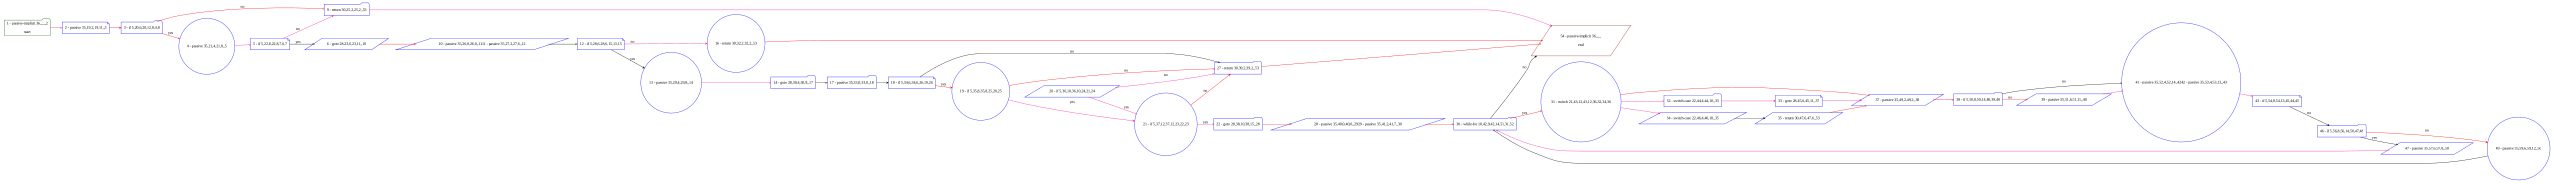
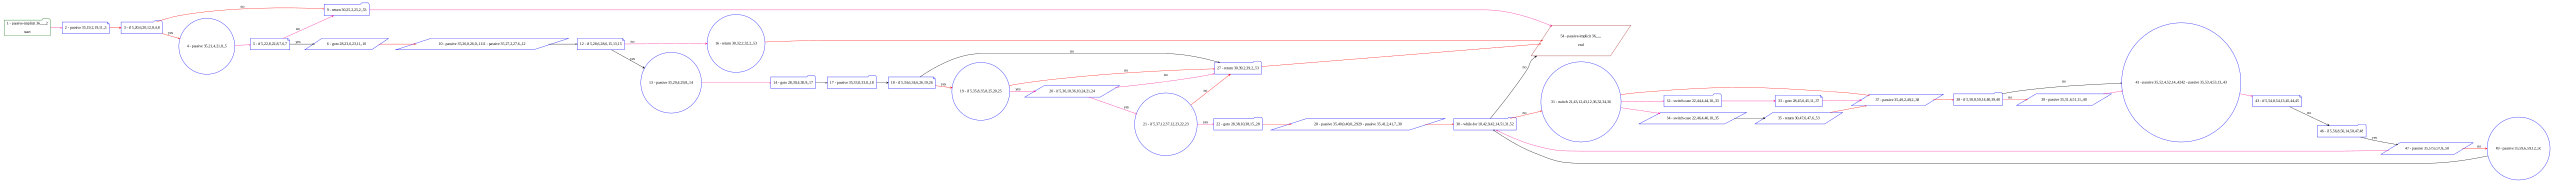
edge "19 - if 5,35,8,35,8,25,20,25" -> "21 - if 5,37,12,37,12,23,22,23": now "19 - if 5,35,8,35,8,25,20,25" -> "20 - if 5,36,10,36,10,24,21,24"
edge "30 - while-for 10,42,9,42,14,51,31,52" -> "31 - switch 21,43,12,43,12,36,32,34,36": label "yes" -> "no"
edge "46 - if 5,56,8,56,14,50,47,48" -> "49 - passive 35,59,6,59,12,,50": now "47 - passive 35,57,6,57,8,,50" -> "49 - passive 35,59,6,59,12,,50"
